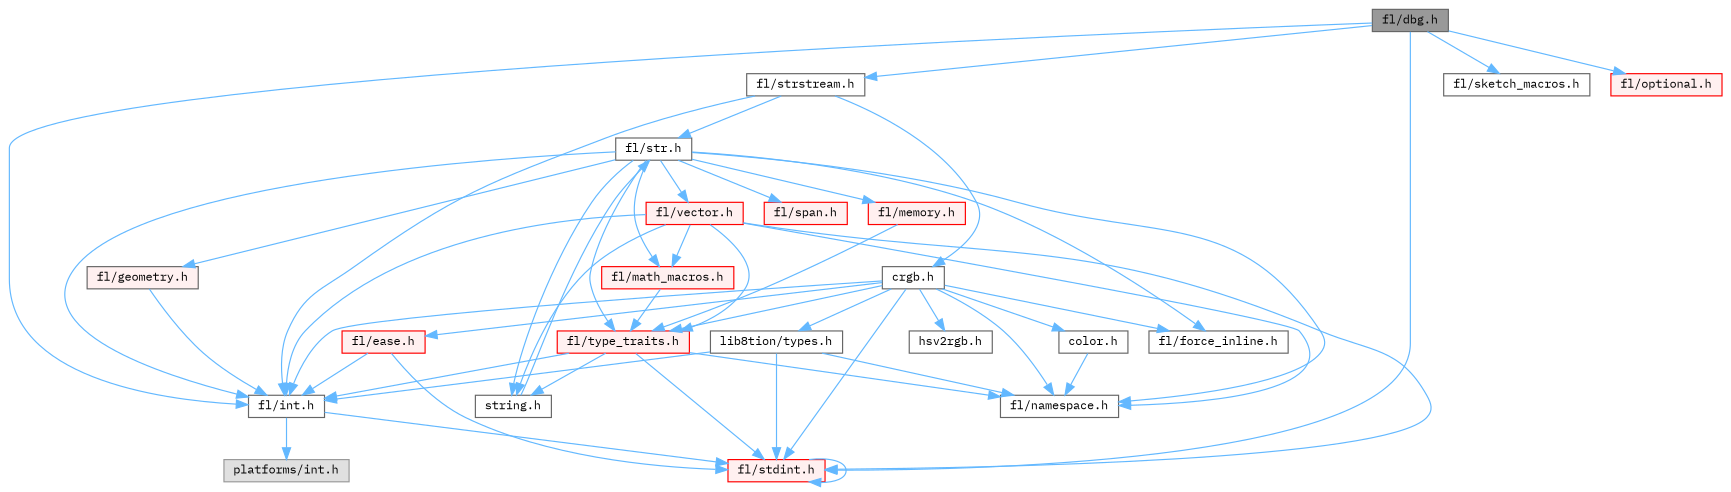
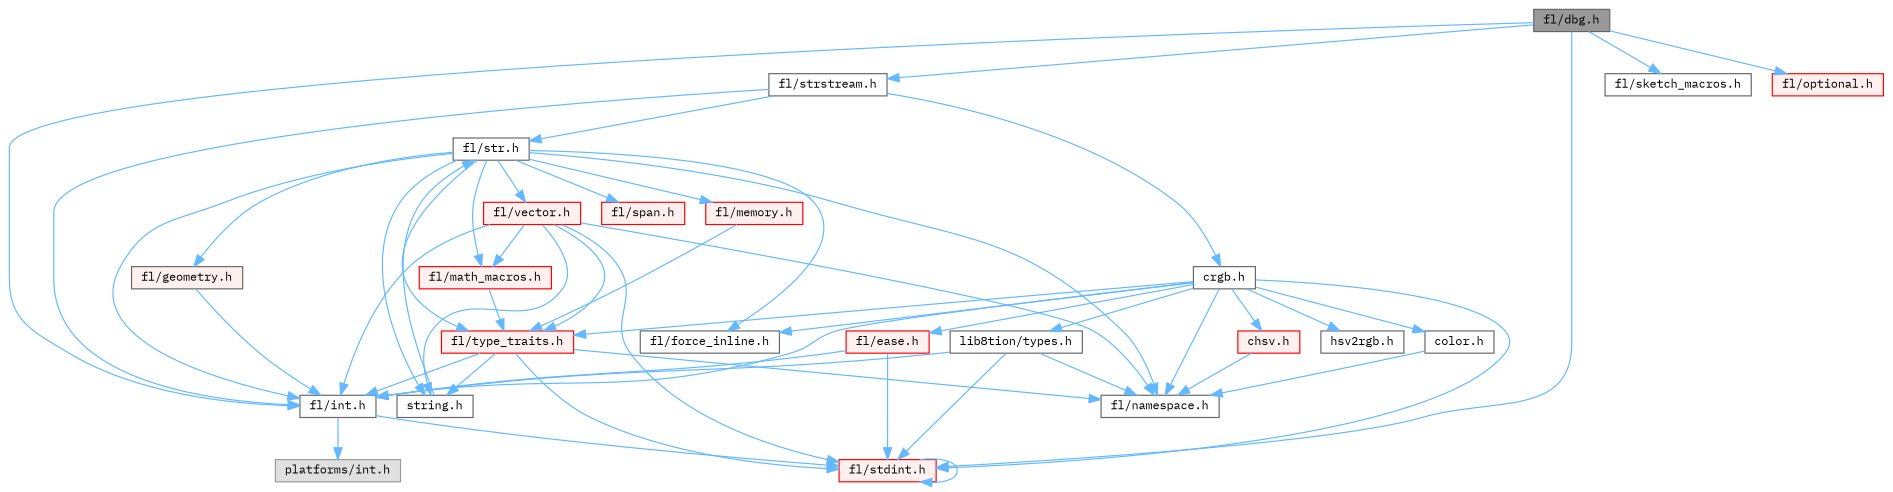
node "chsv.h": added
